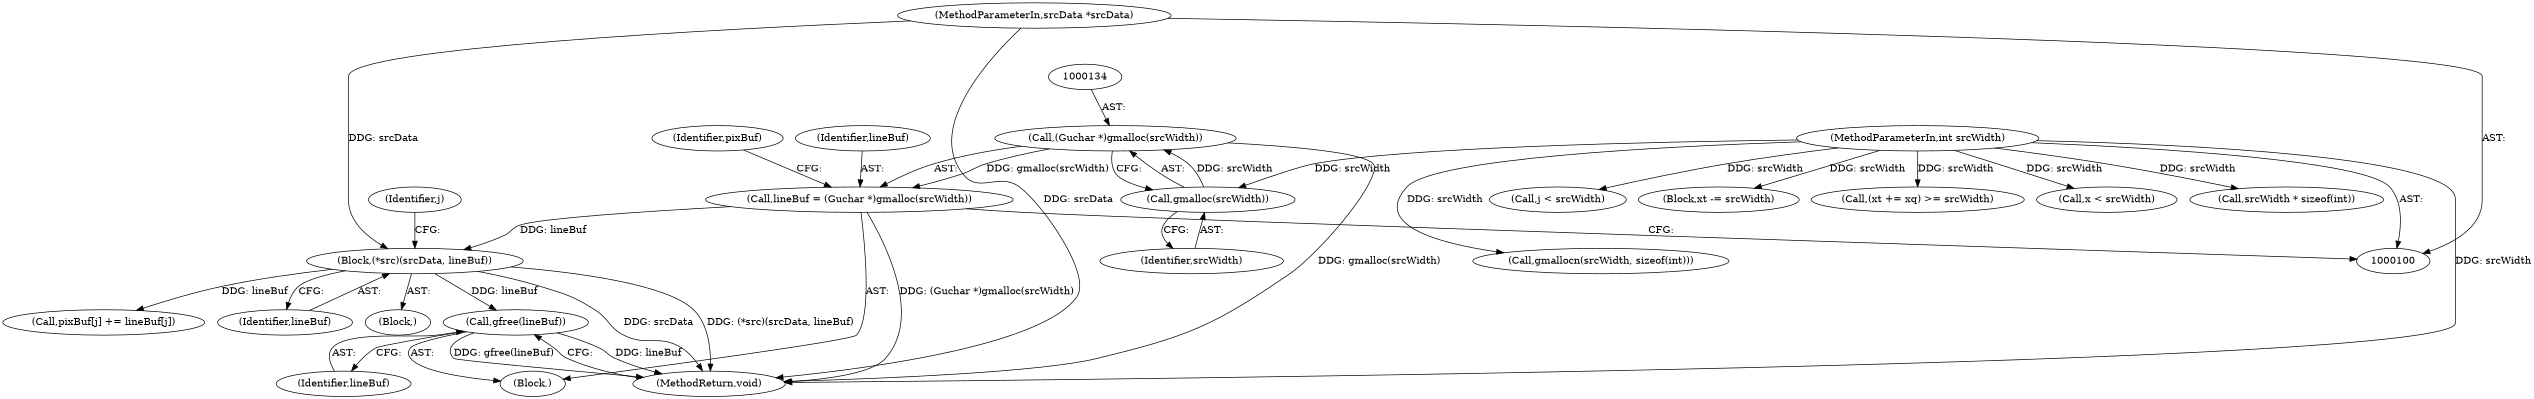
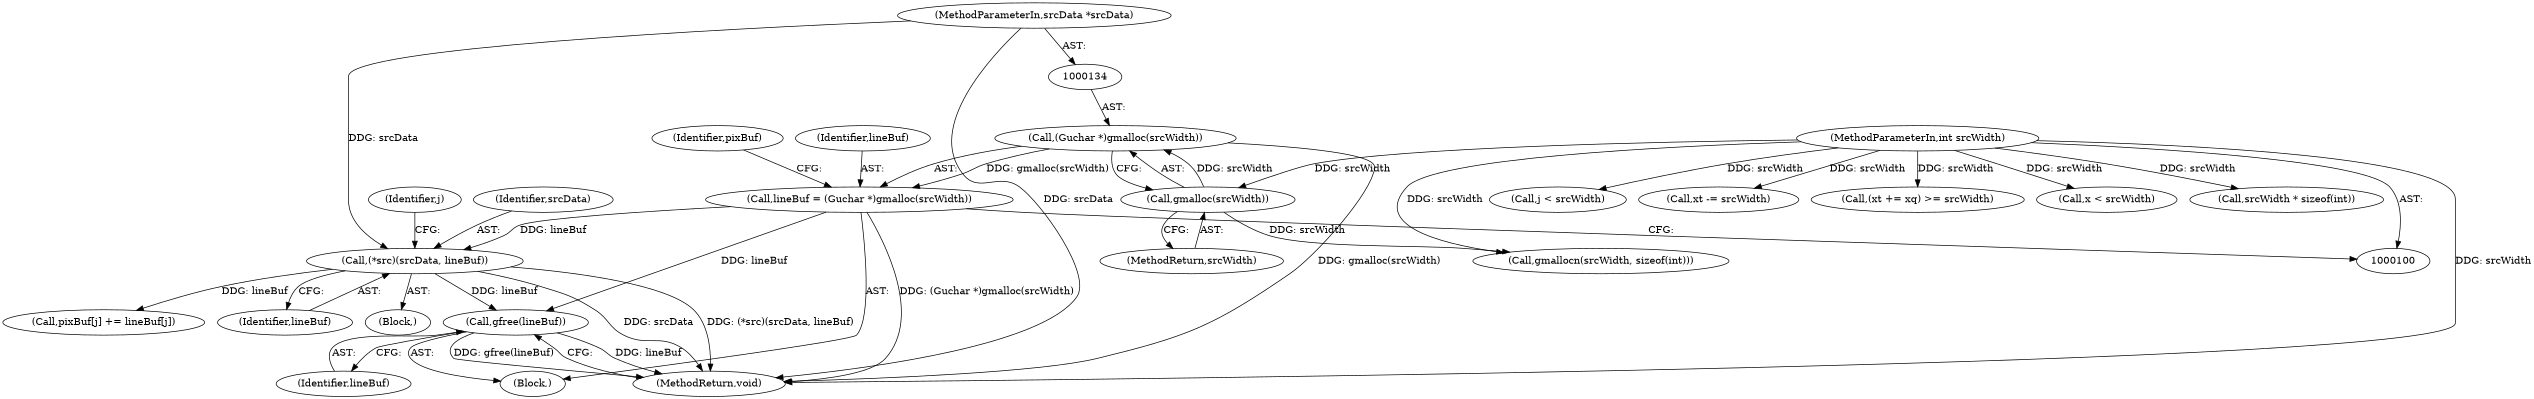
edge "(MethodParameterIn,srcData *srcData)" -> "1000100": now "(MethodParameterIn,srcData *srcData)" -> "1000134"
node "(Identifier,srcData)": added
node "(Block,xt -= srcWidth)": label "(Block,xt -= srcWidth)" -> "(Call,xt -= srcWidth)"
edge "(Call,gmalloc(srcWidth))" -> "(Call,gmallocn(srcWidth, sizeof(int)))": added, label "DDG: srcWidth"
edge "(Call,lineBuf = (Guchar *)gmalloc(srcWidth))" -> "(Call,gfree(lineBuf))": added, label "DDG: lineBuf"
node "(Block,(*src)(srcData, lineBuf))": label "(Block,(*src)(srcData, lineBuf))" -> "(Call,(*src)(srcData, lineBuf))"
node "(Identifier,srcWidth)": label "(Identifier,srcWidth)" -> "(MethodReturn,srcWidth)"
